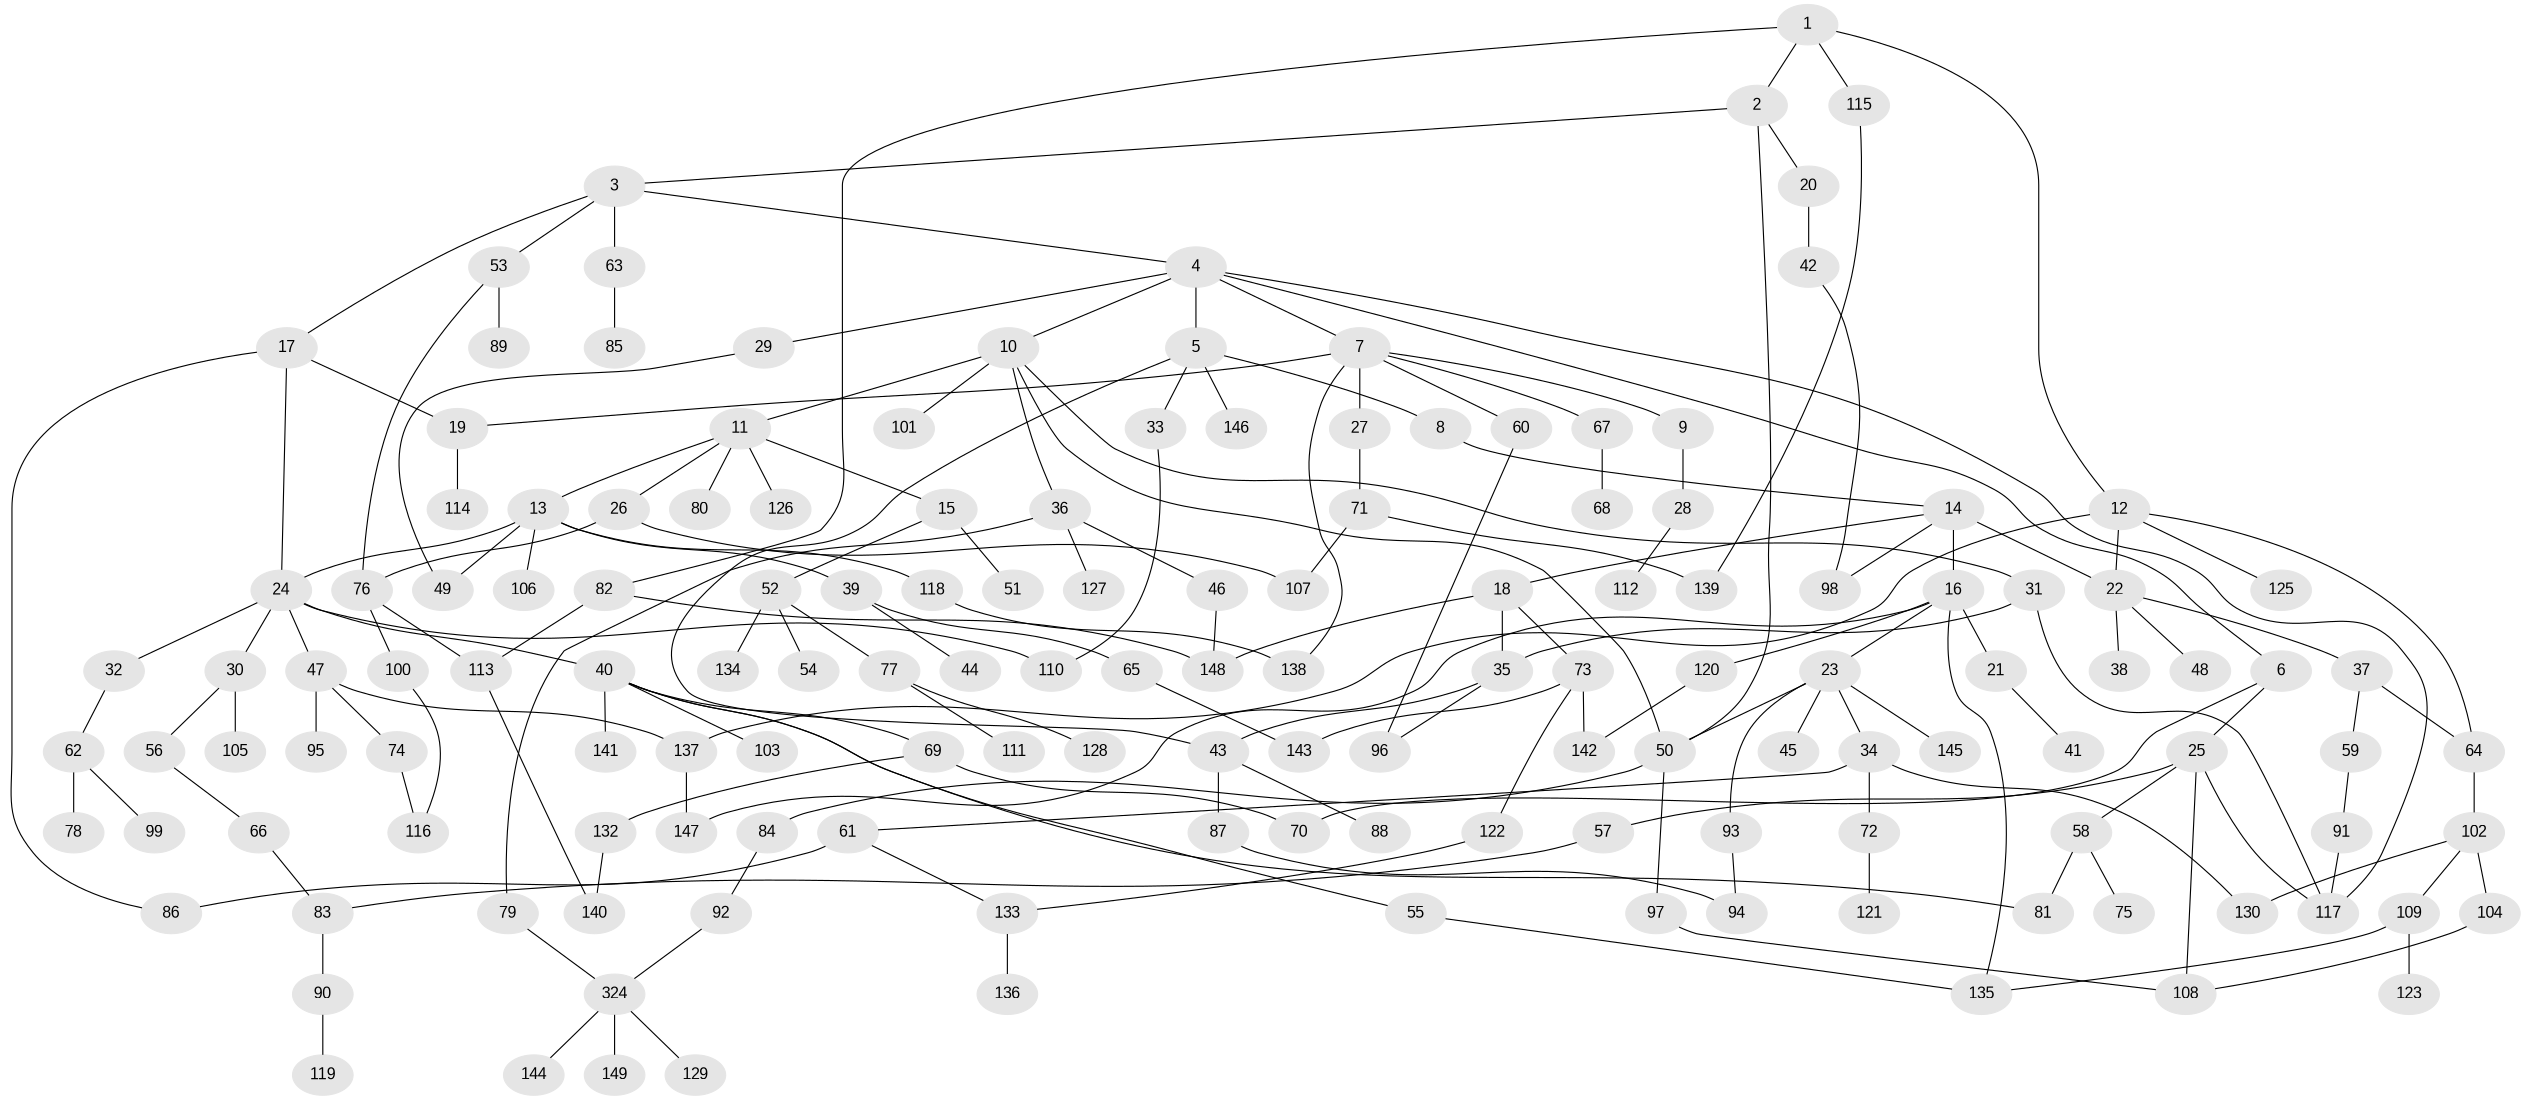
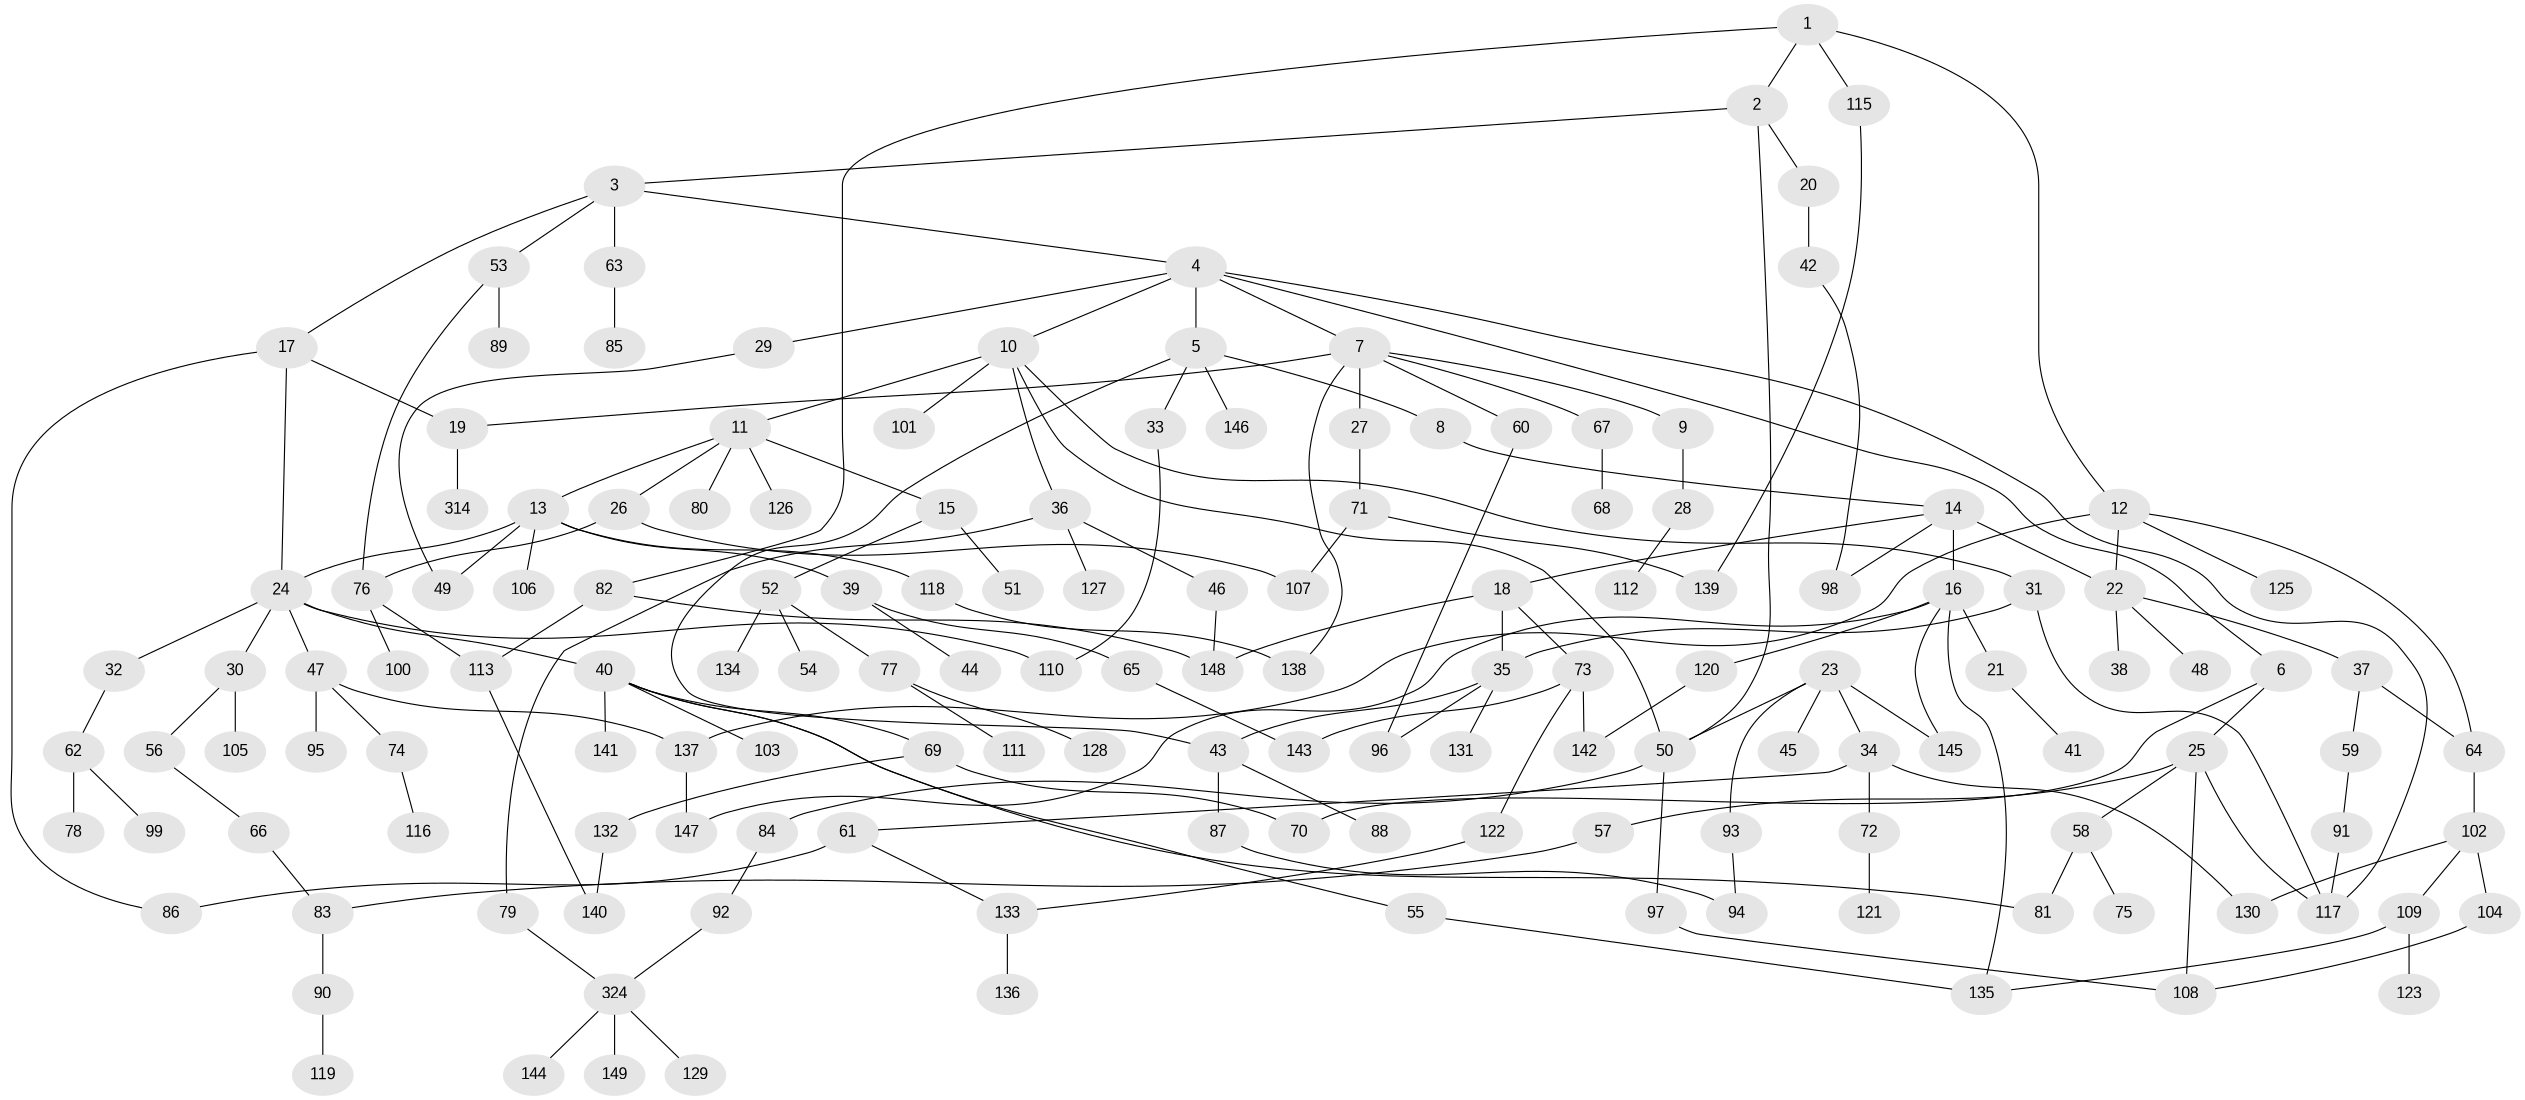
node "114": label "114" -> "314"
edge "16" -- "23": now "16" -- "145"
edge "100" -- "116": removed
node "131": added
